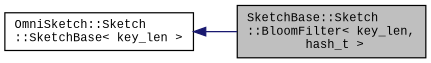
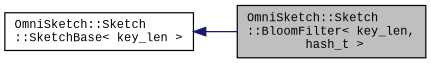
node "SketchBase::Sketch ::BloomFilter< key_len, hash_t >": label "SketchBase::Sketch ::BloomFilter< key_len, hash_t >" -> "OmniSketch::Sketch ::BloomFilter< key_len, hash_t >"
